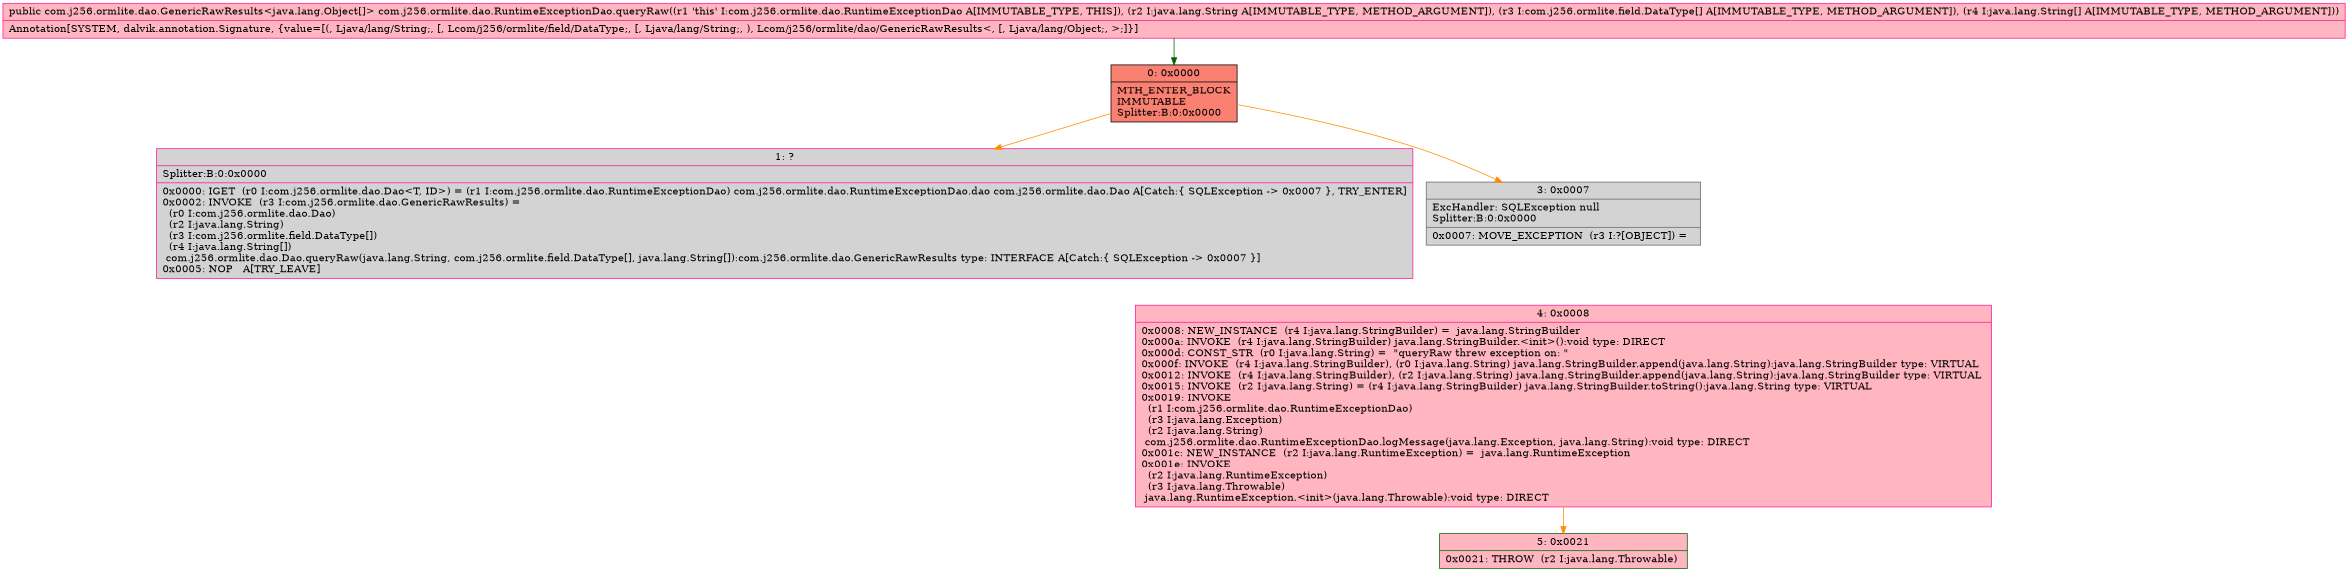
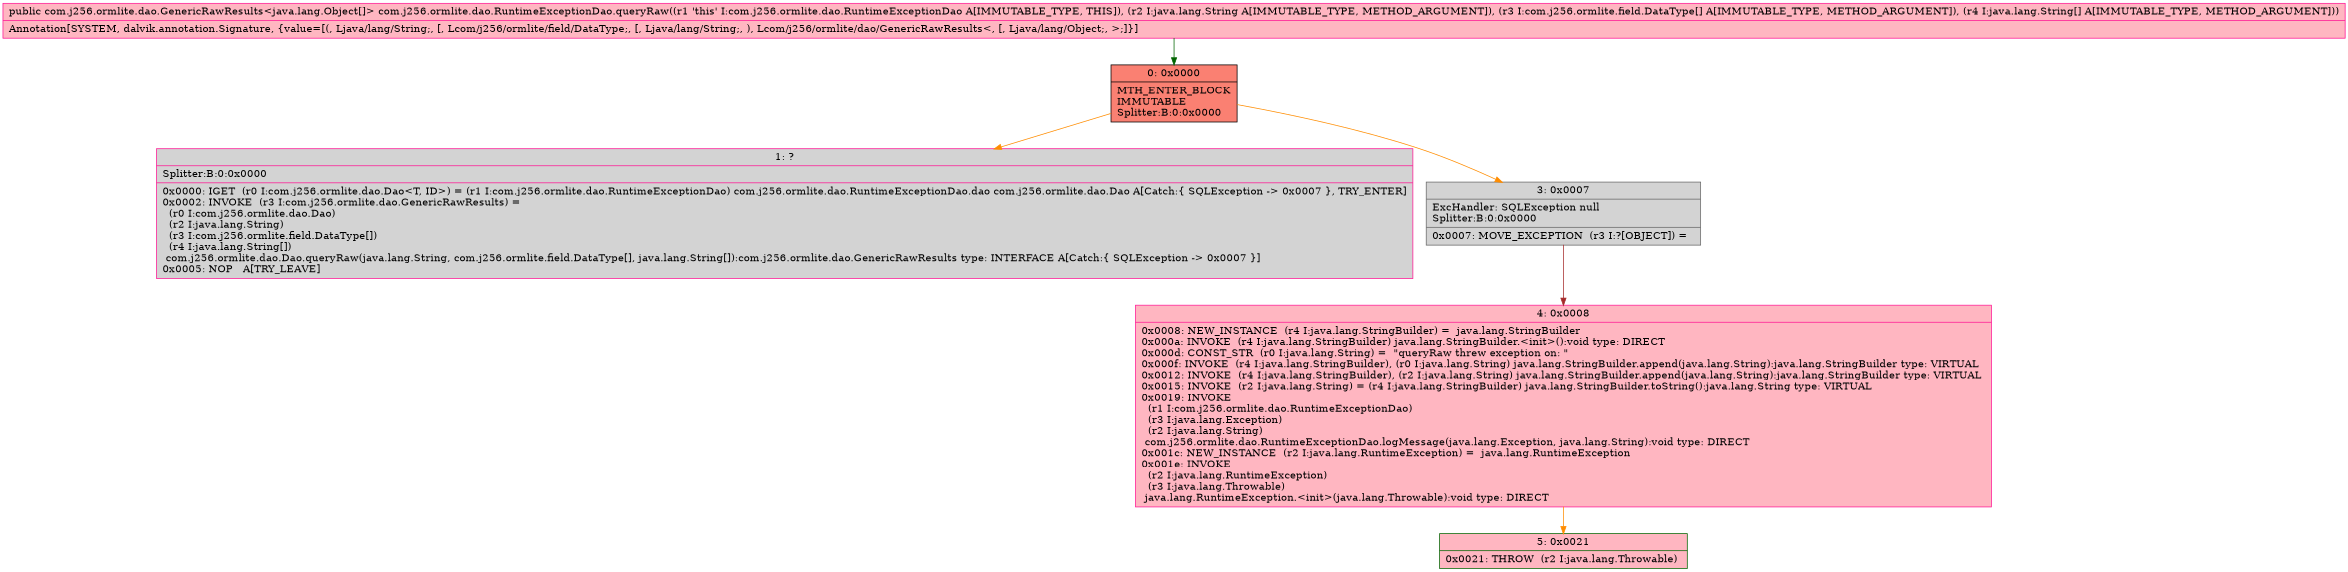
edge "3: 0x0007" -> "4: 0x0008": added
